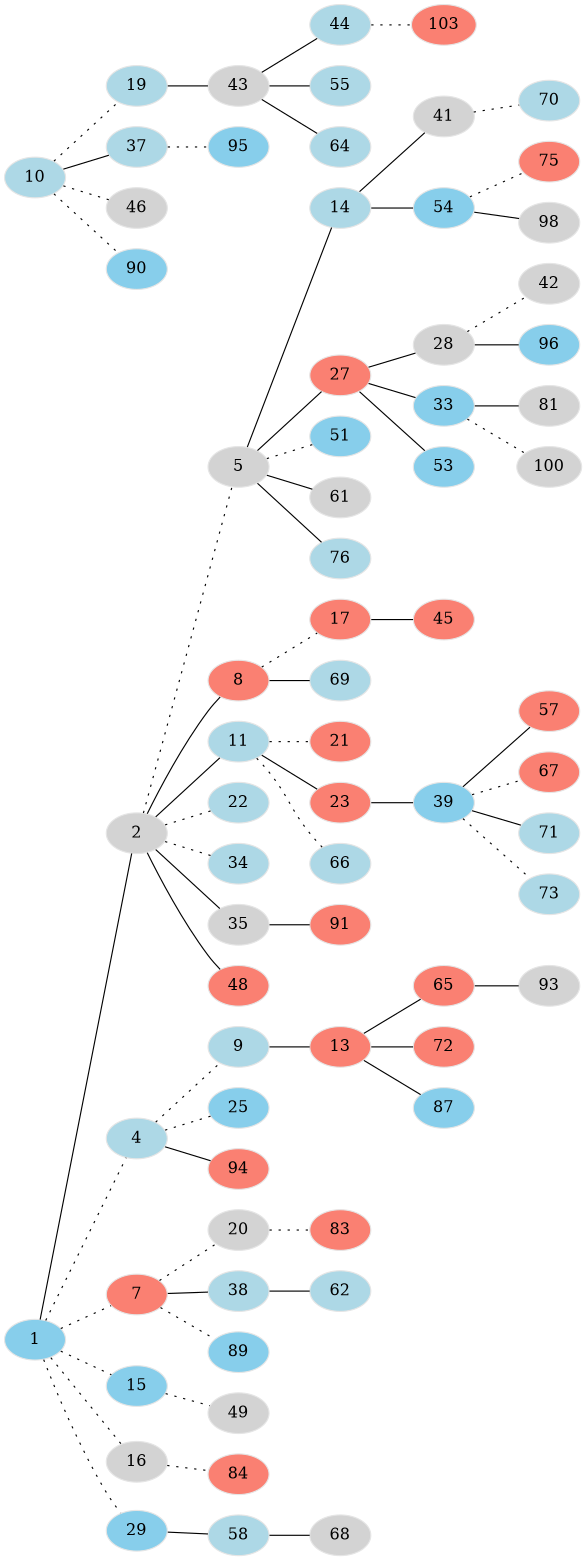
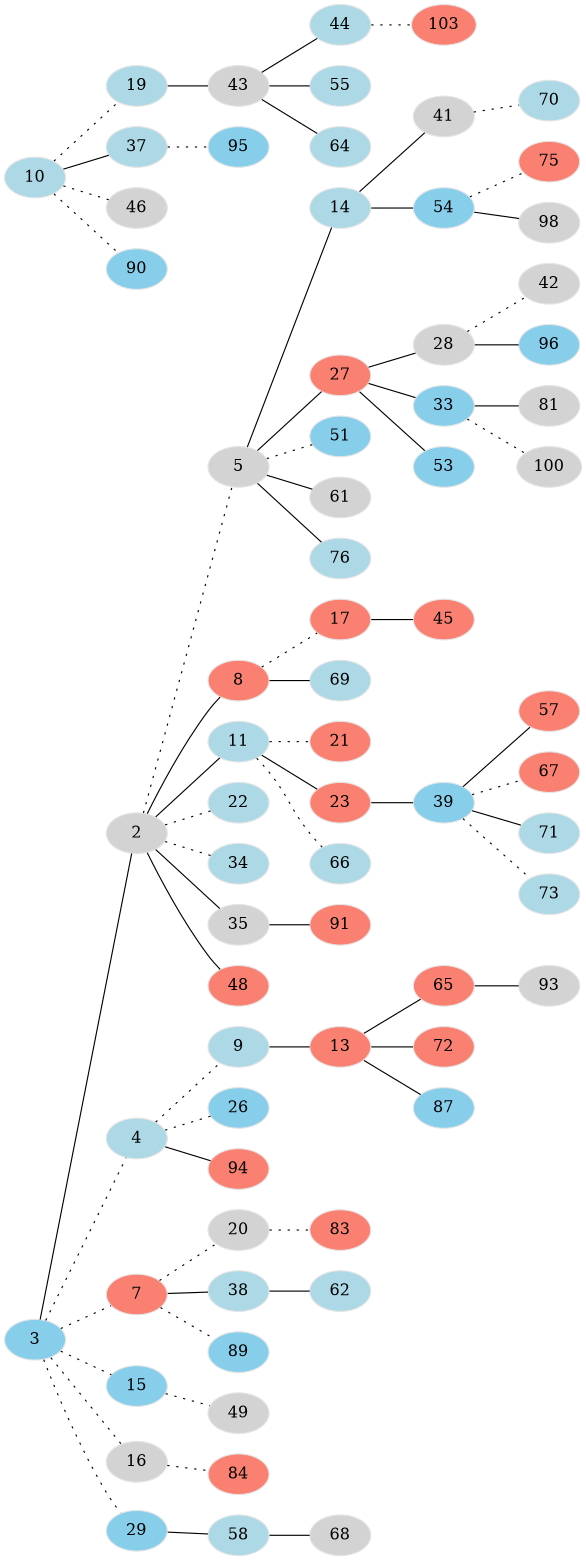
node "25": label "25" -> "26"
node "1": label "1" -> "3"
